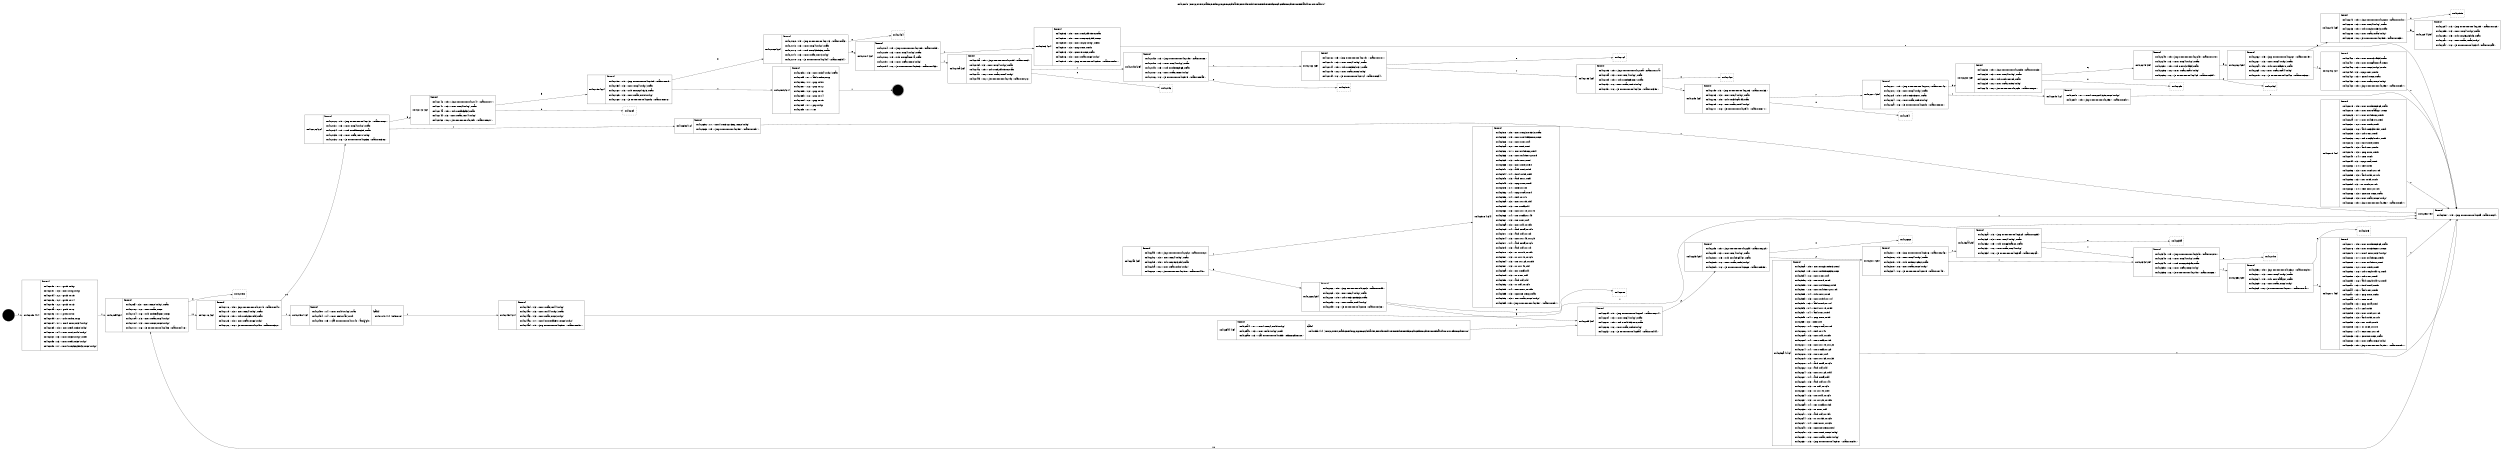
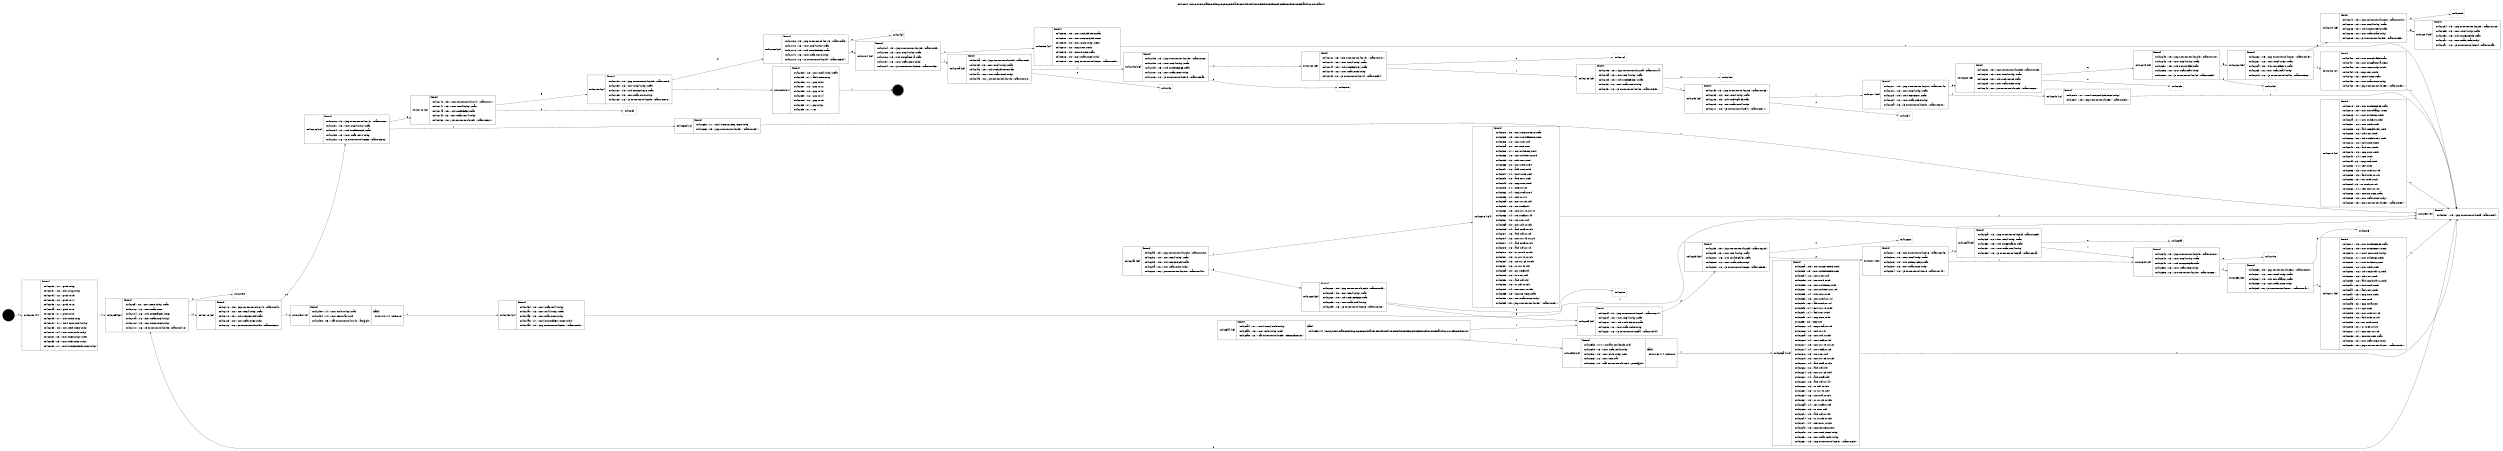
node "0x4025b3 [23]": added
edge "0x402987 [5]" -> "0x4020ff [23]": label " 10" -> " 0"
